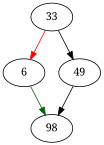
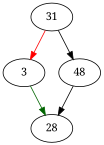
node "33": label "33" -> "31"
node "6": label "6" -> "3"
node "49": label "49" -> "48"
node "98": label "98" -> "28"
